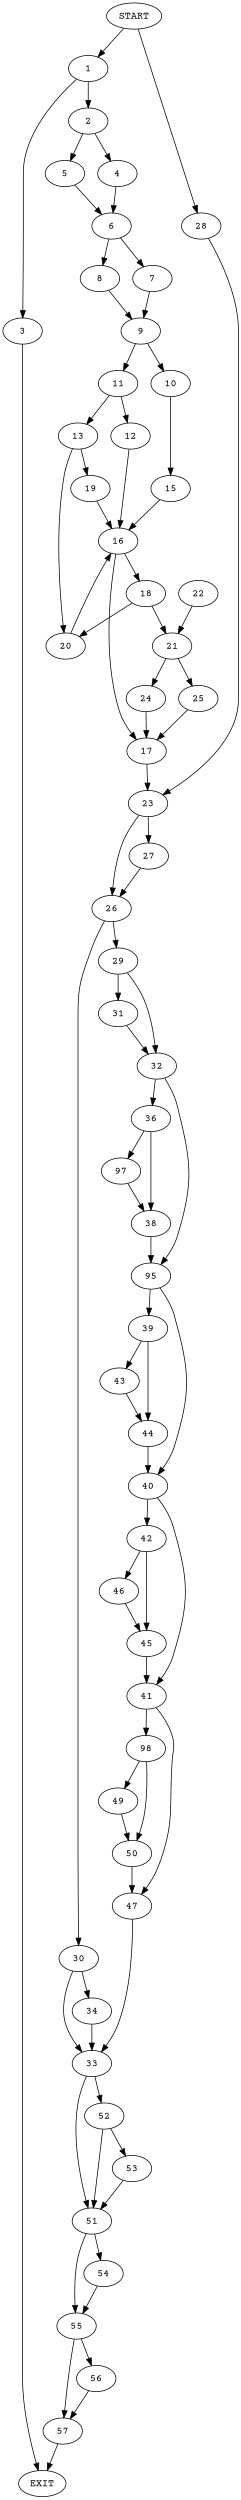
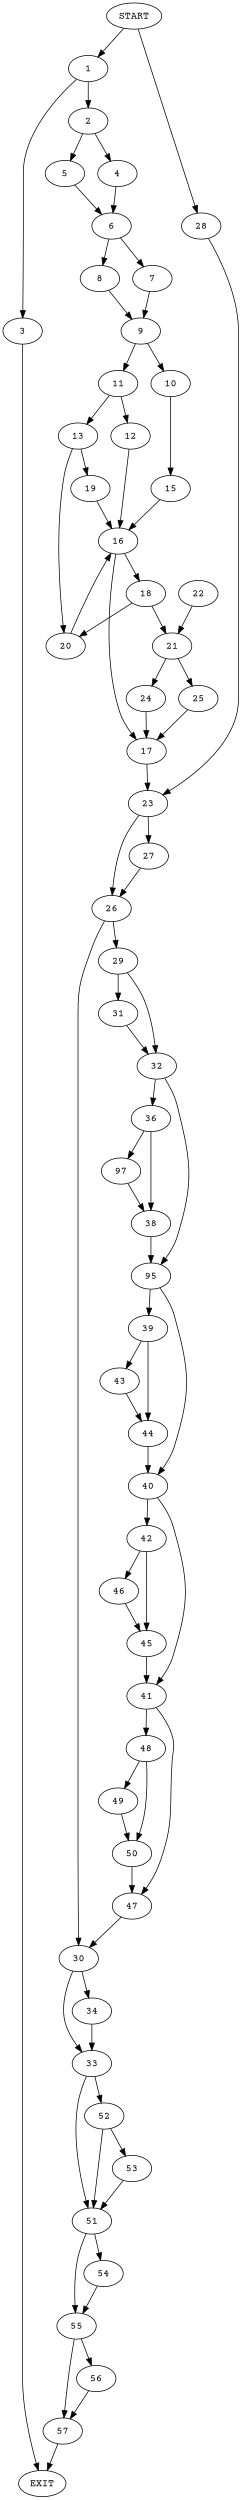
node "98": label "98" -> "48"
edge "47" -> "33": now "47" -> "30"
